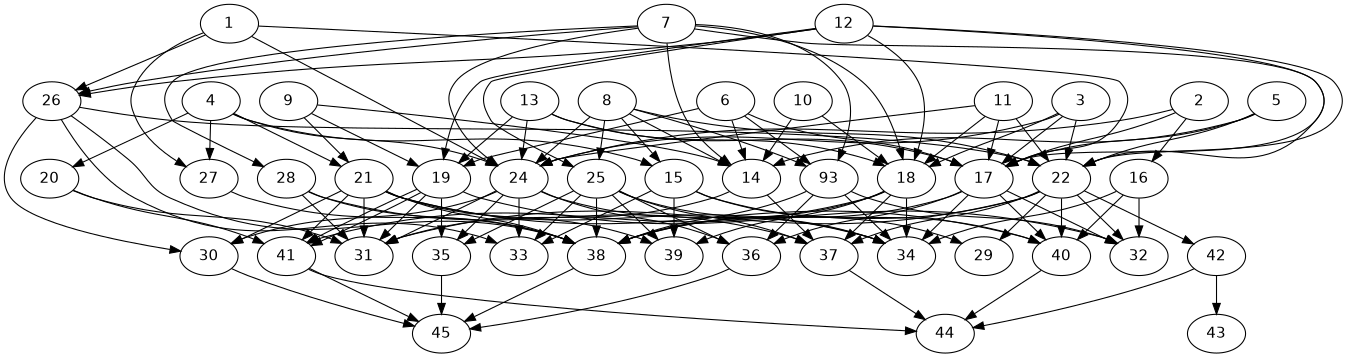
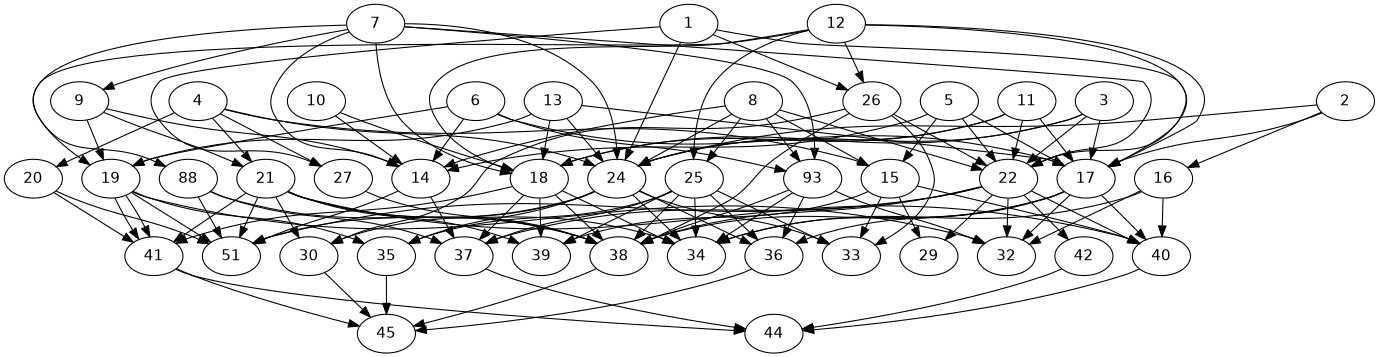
edge "7" -> "26": now "7" -> "9"
edge "5" -> "15": added
node "28": label "28" -> "88"
node "31": label "31" -> "51"
node "43": removed
